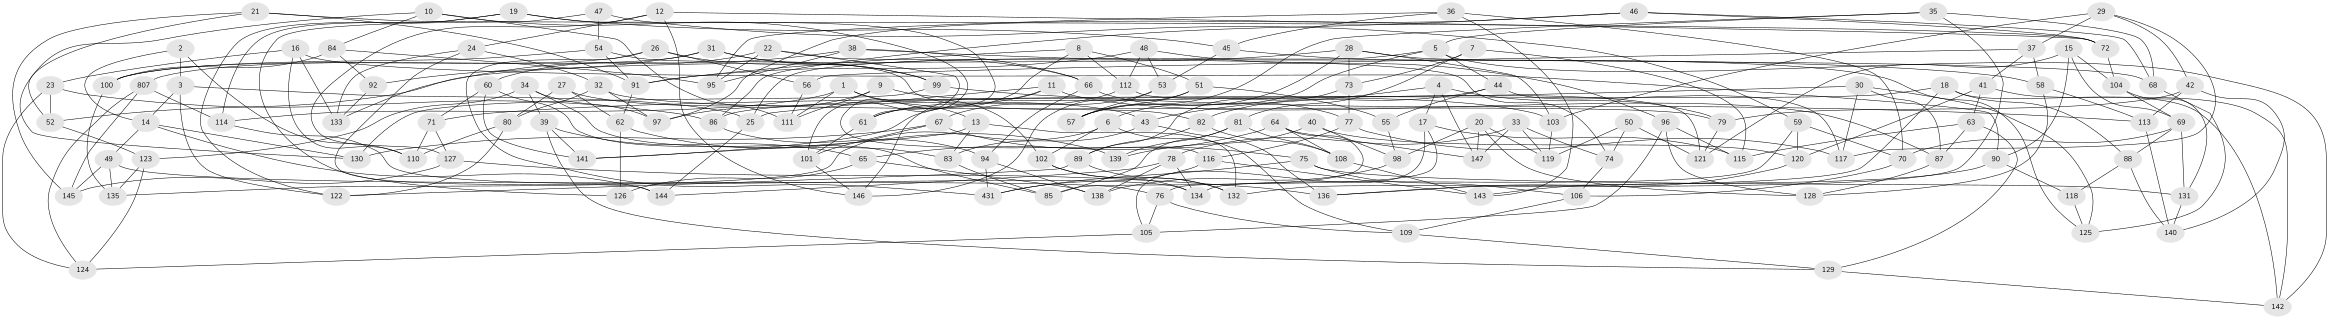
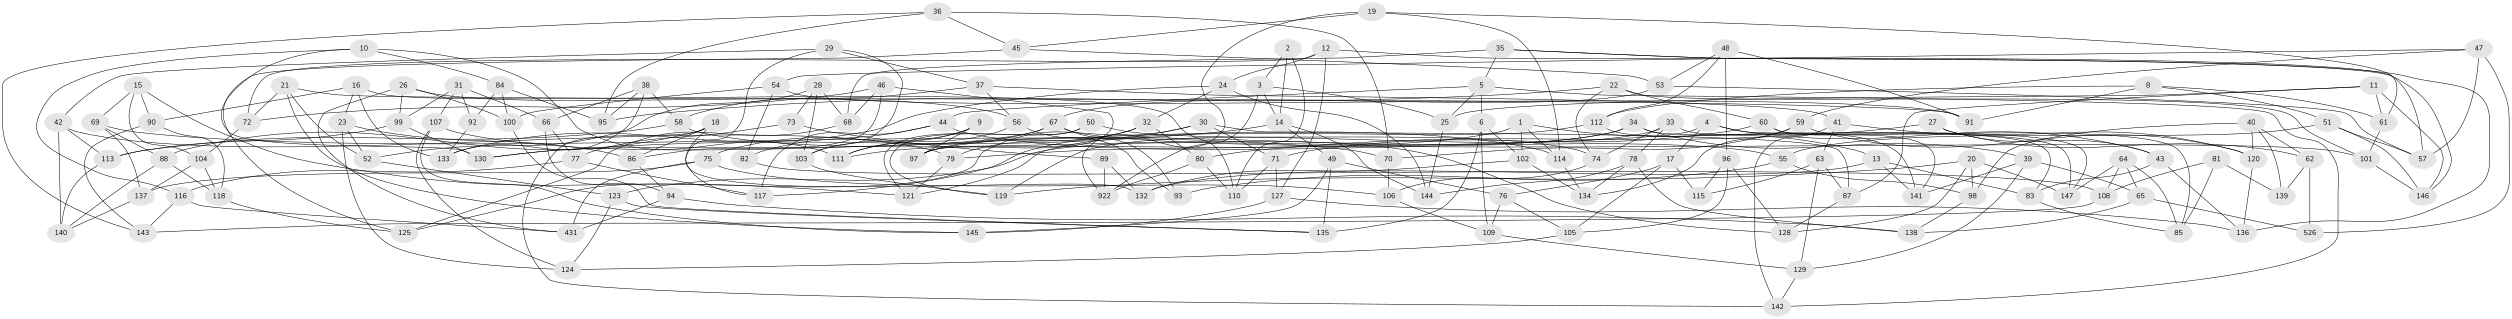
node "7": removed
node "807": label "807" -> "107"
edge "28" -- "57": now "47" -- "57"
edge "91" -- "62": now "40" -- "62"
edge "104" -- "69": now "104" -- "118"
edge "82" -- "89": removed
node "122": label "122" -> "922"
node "126": label "126" -> "526"
node "93": added
node "131": label "131" -> "137"
